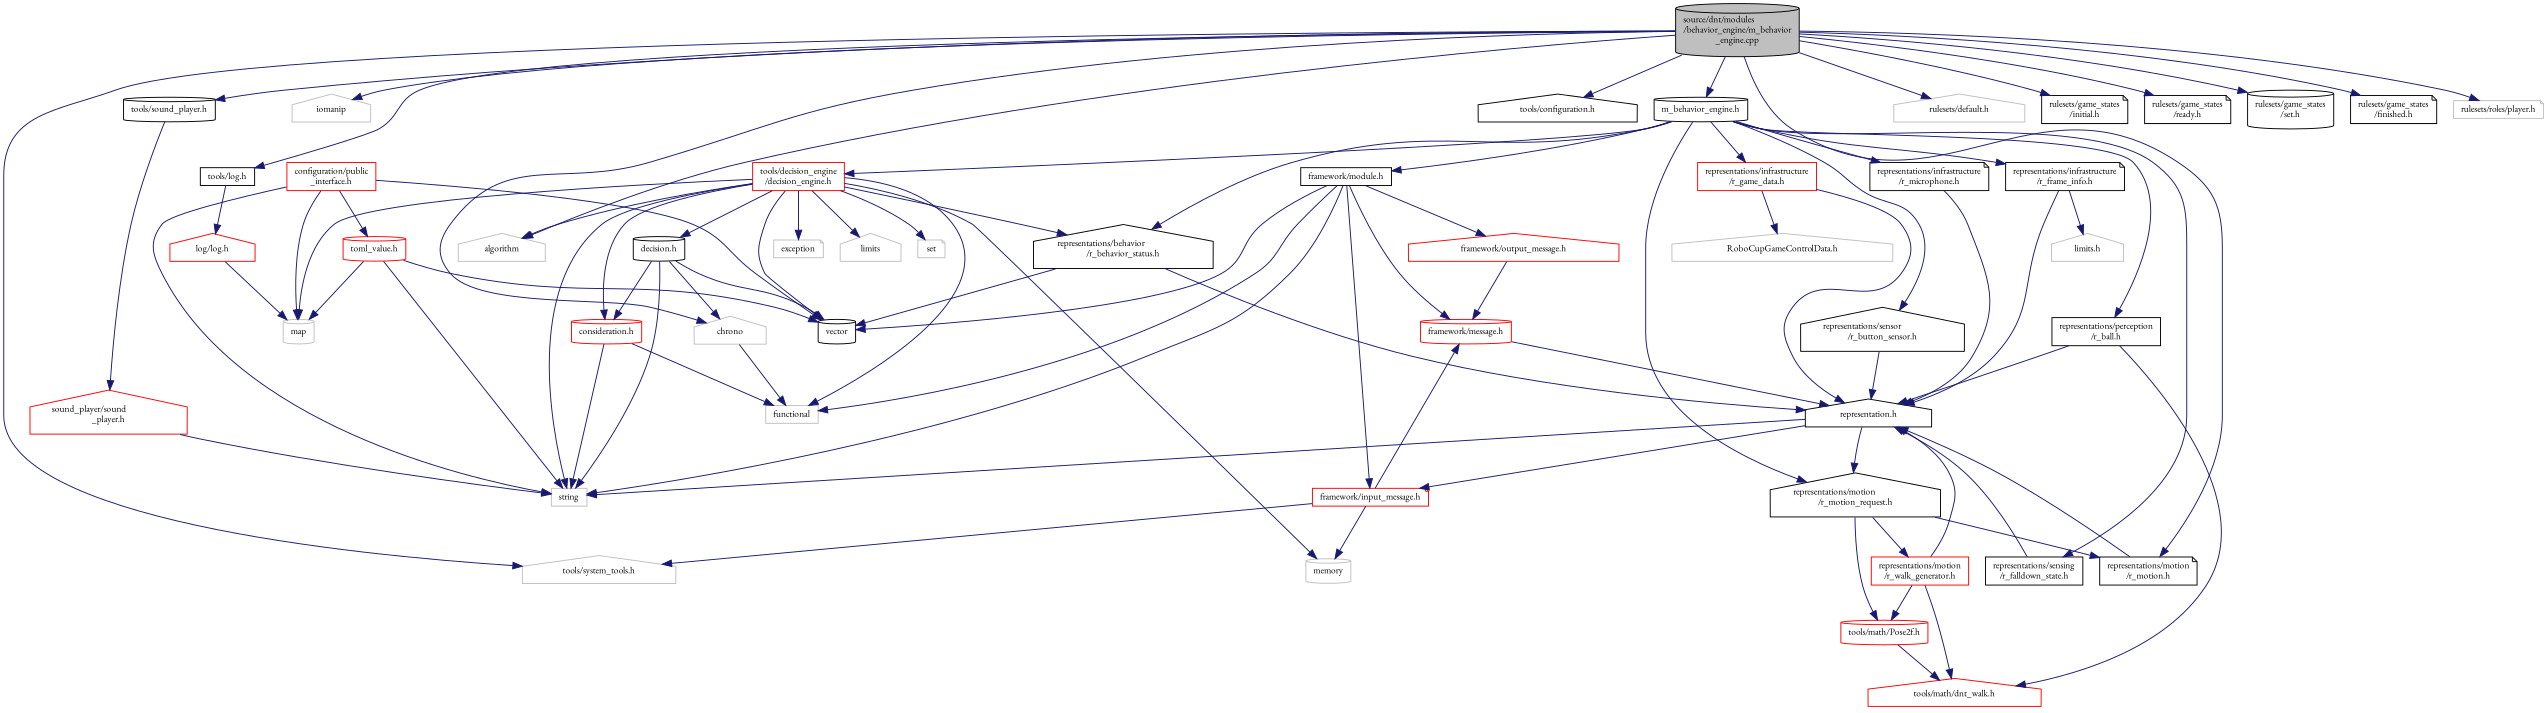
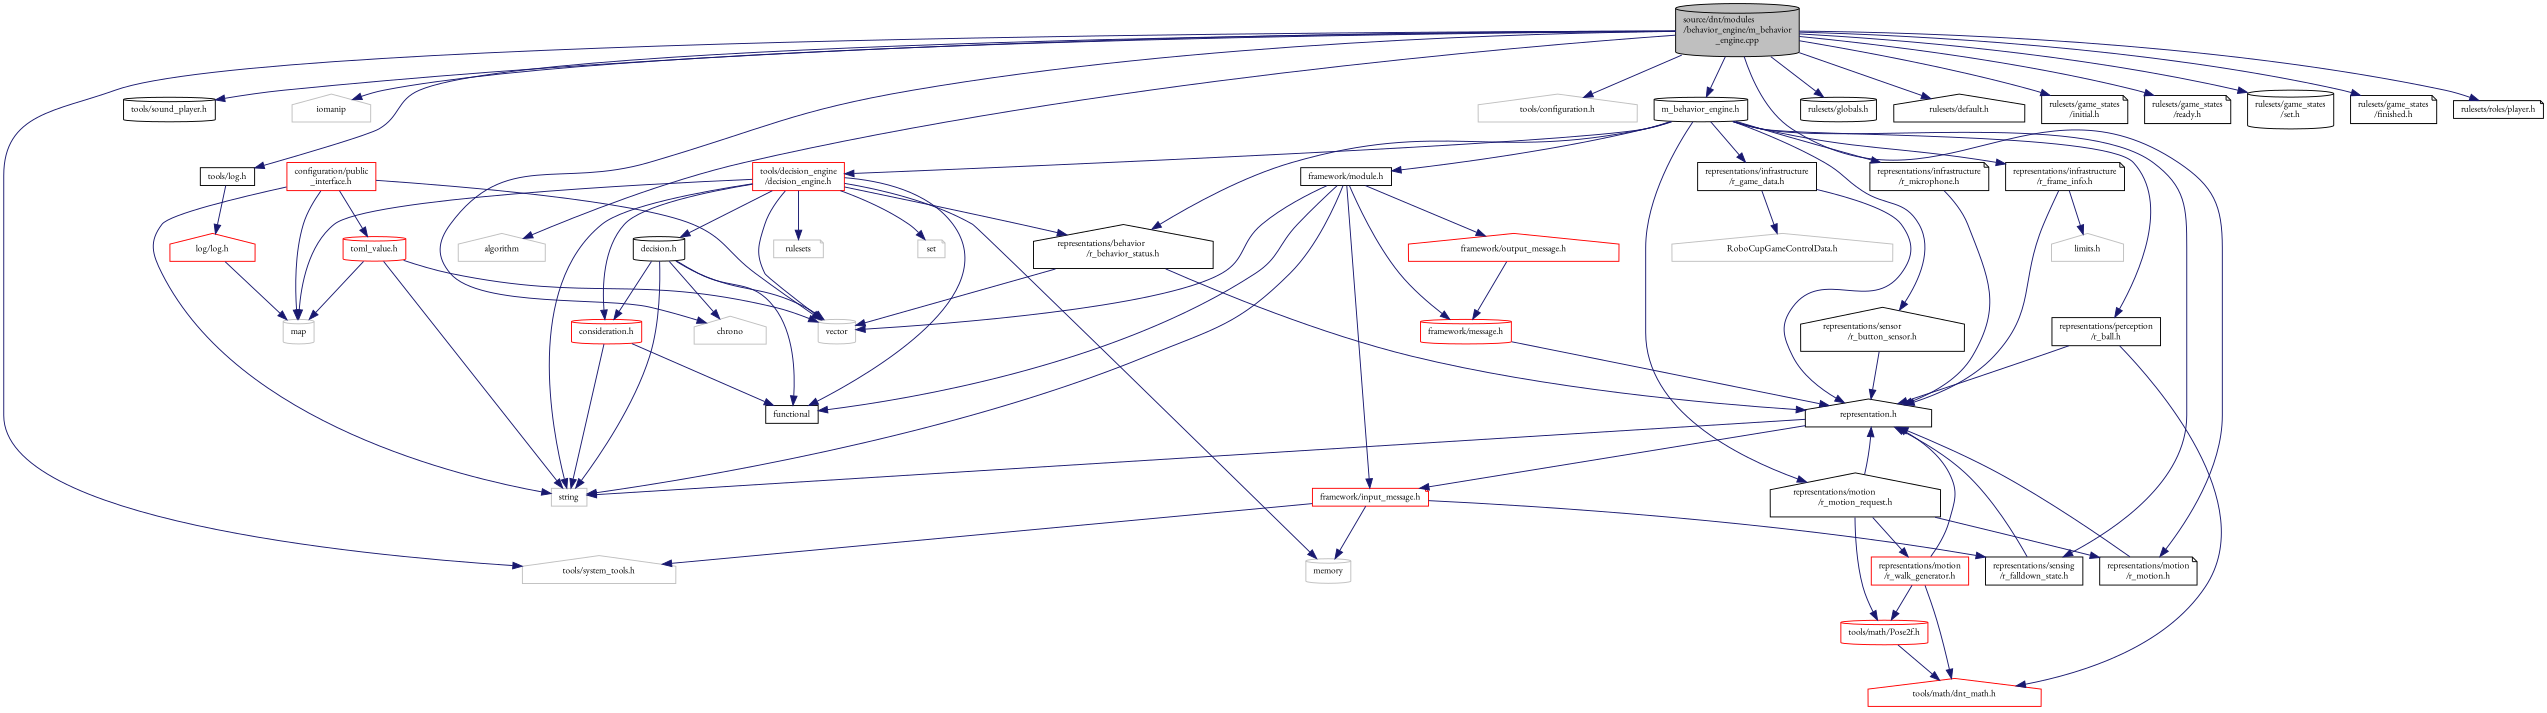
node "tools/configuration.h": color black -> grey75
node "rulesets/globals.h": added
node "rulesets/default.h": color grey75 -> black
node "rulesets/roles/player.h": color grey75 -> black
node "representations/infrastructure /r_game_data.h": color red -> black
edge "tools/decision_engine /decision_engine.h" -> "algorithm": removed
node "exception": label "exception" -> "rulesets"
node "limits": removed
node "vector": color black -> grey75
edge "chrono" -> "functional": now "decision.h" -> "functional"
node "sound_player/sound _player.h": removed
node "functional": color grey75 -> black
edge "framework/input_message.h" -> "framework/message.h": now "framework/input_message.h" -> "representations/sensing /r_falldown_state.h"
edge "representation.h" -> "representations/motion /r_motion_request.h": reversed
node "tools/math/dnt_walk.h": label "tools/math/dnt_walk.h" -> "tools/math/dnt_math.h"
